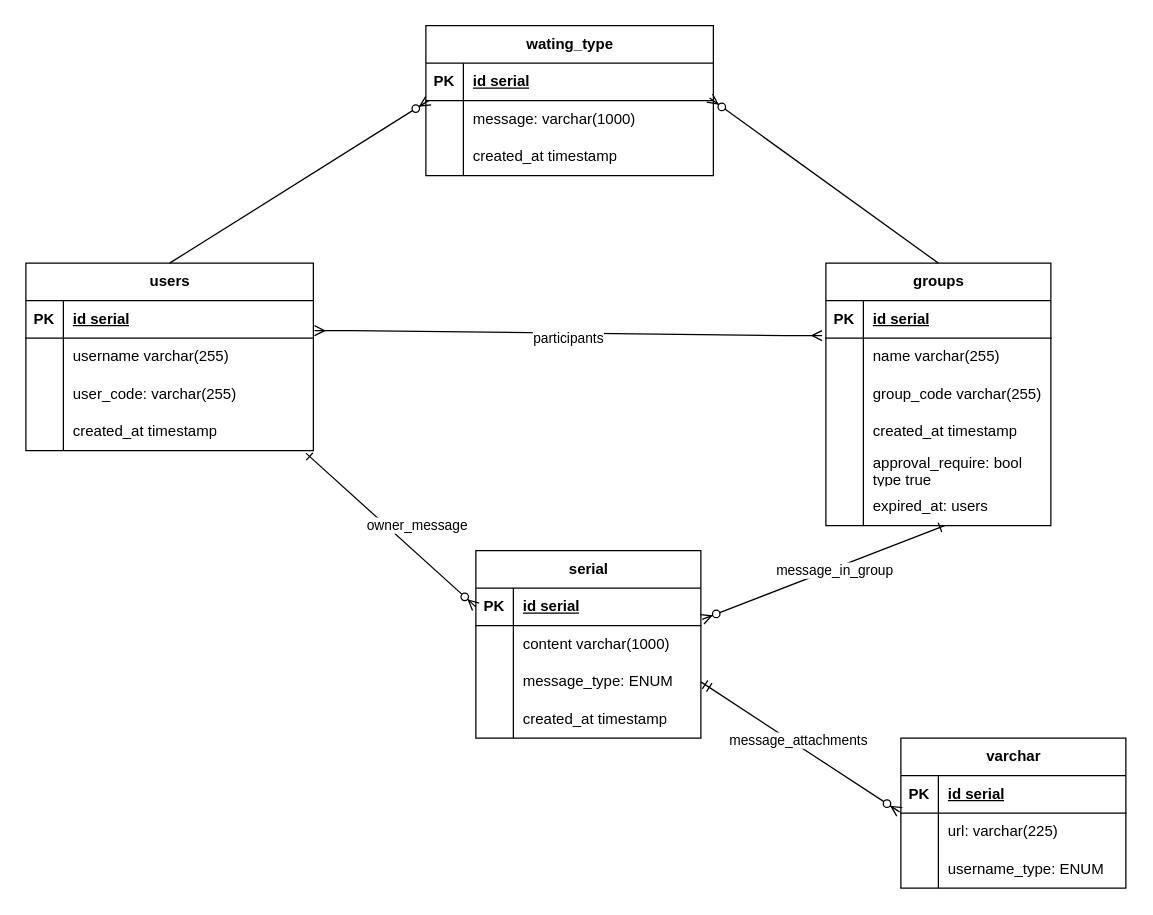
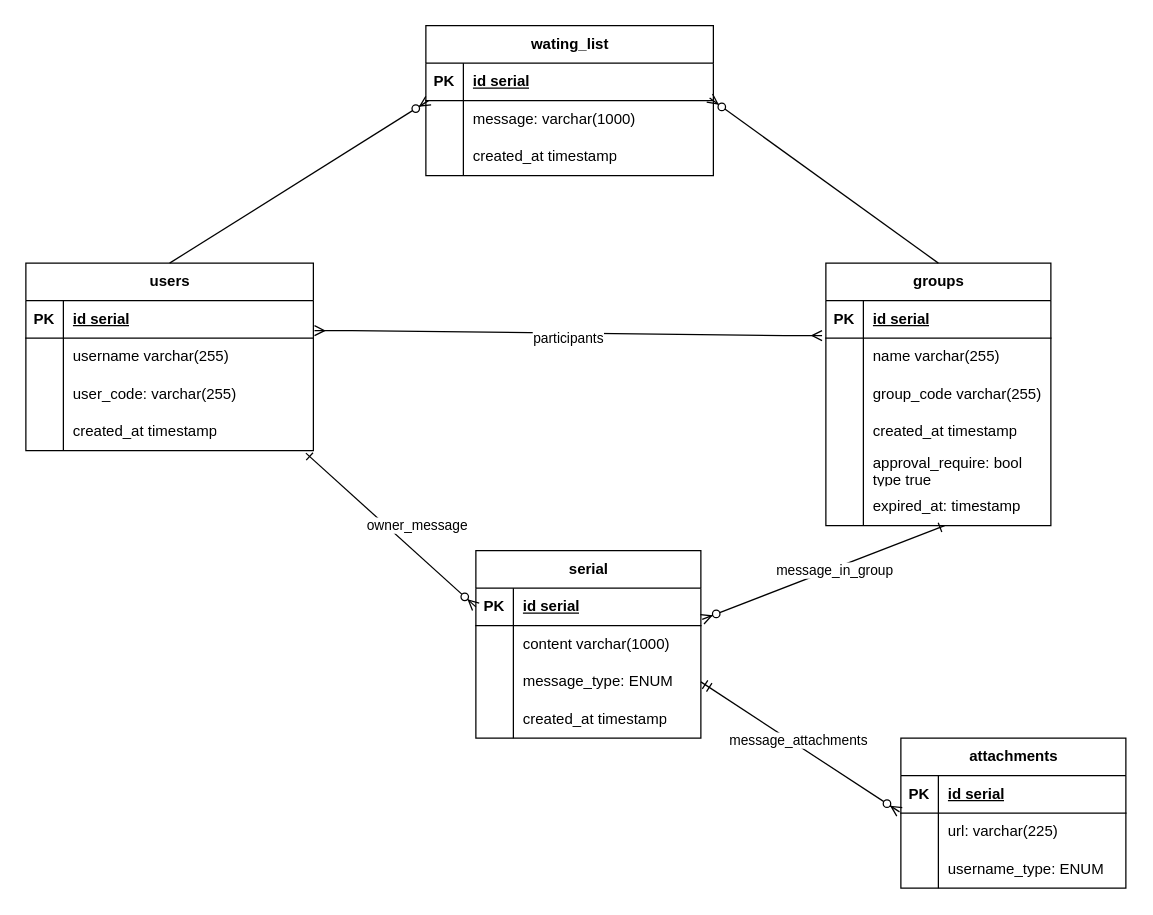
node "wating_type": label "wating_type" -> "wating_list"
node "expired_at: users": label "expired_at: users" -> "expired_at: timestamp"
node "varchar": label "varchar" -> "attachments"
